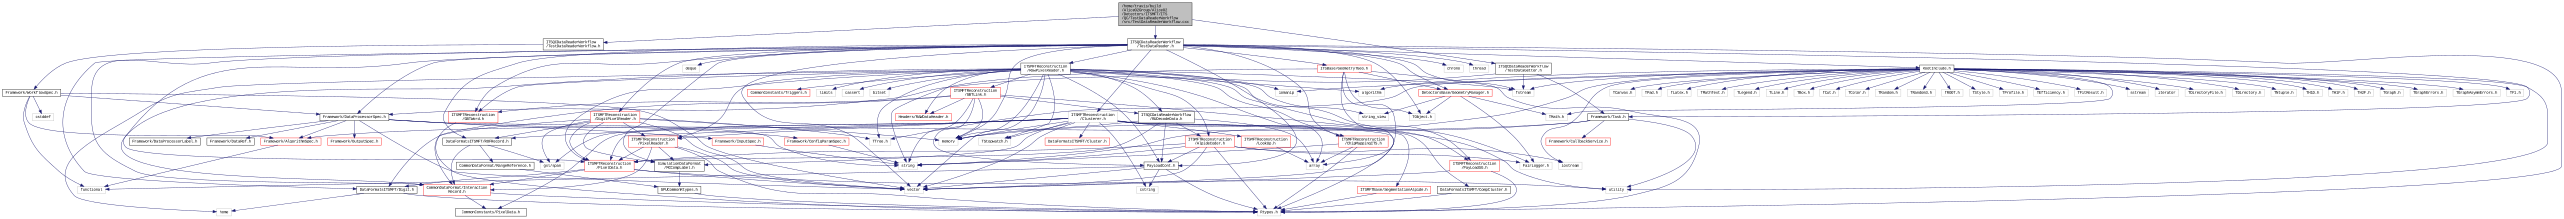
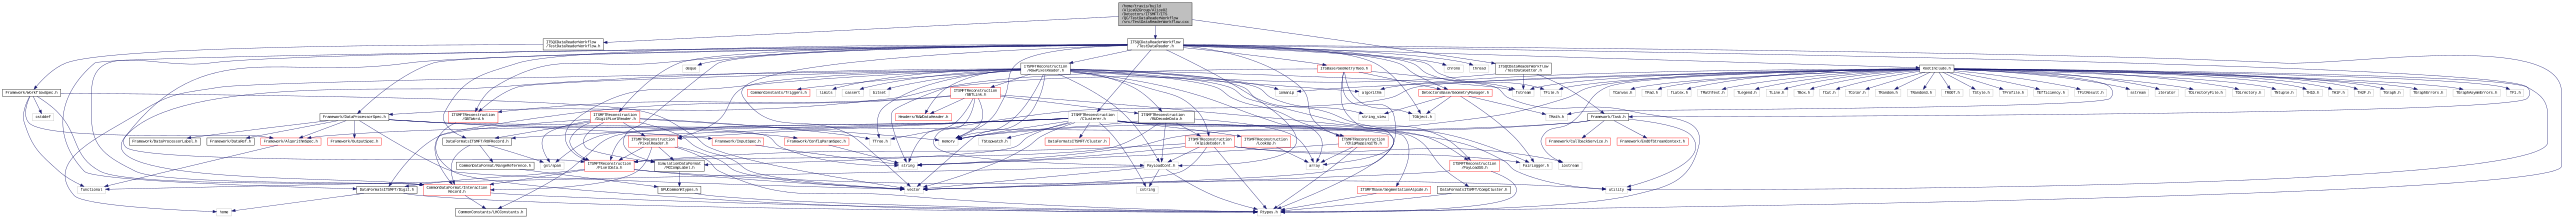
node "TFile.h": added
edge "Framework/WorkflowSpec.h" -> "Framework/DataProcessorSpec.h": now "Framework/WorkflowSpec.h" -> "CommonDataFormat/Interaction Record.h"
node "ITSQCDataReaderWorkflow /RUDecodeData.h": label "ITSQCDataReaderWorkflow /RUDecodeData.h" -> "ITSMFTReconstruction /RUDecodeData.h"
edge "ITSMFTReconstruction /RawPixelReader.h" -> "TStopwatch.h": removed
node "Framework/EndOfStreamContext.h": added
node "PayLoadCont.h": color black -> grey75
node "CommonConstants/PixelData.h": label "CommonConstants/PixelData.h" -> "CommonConstants/LHCConstants.h"
